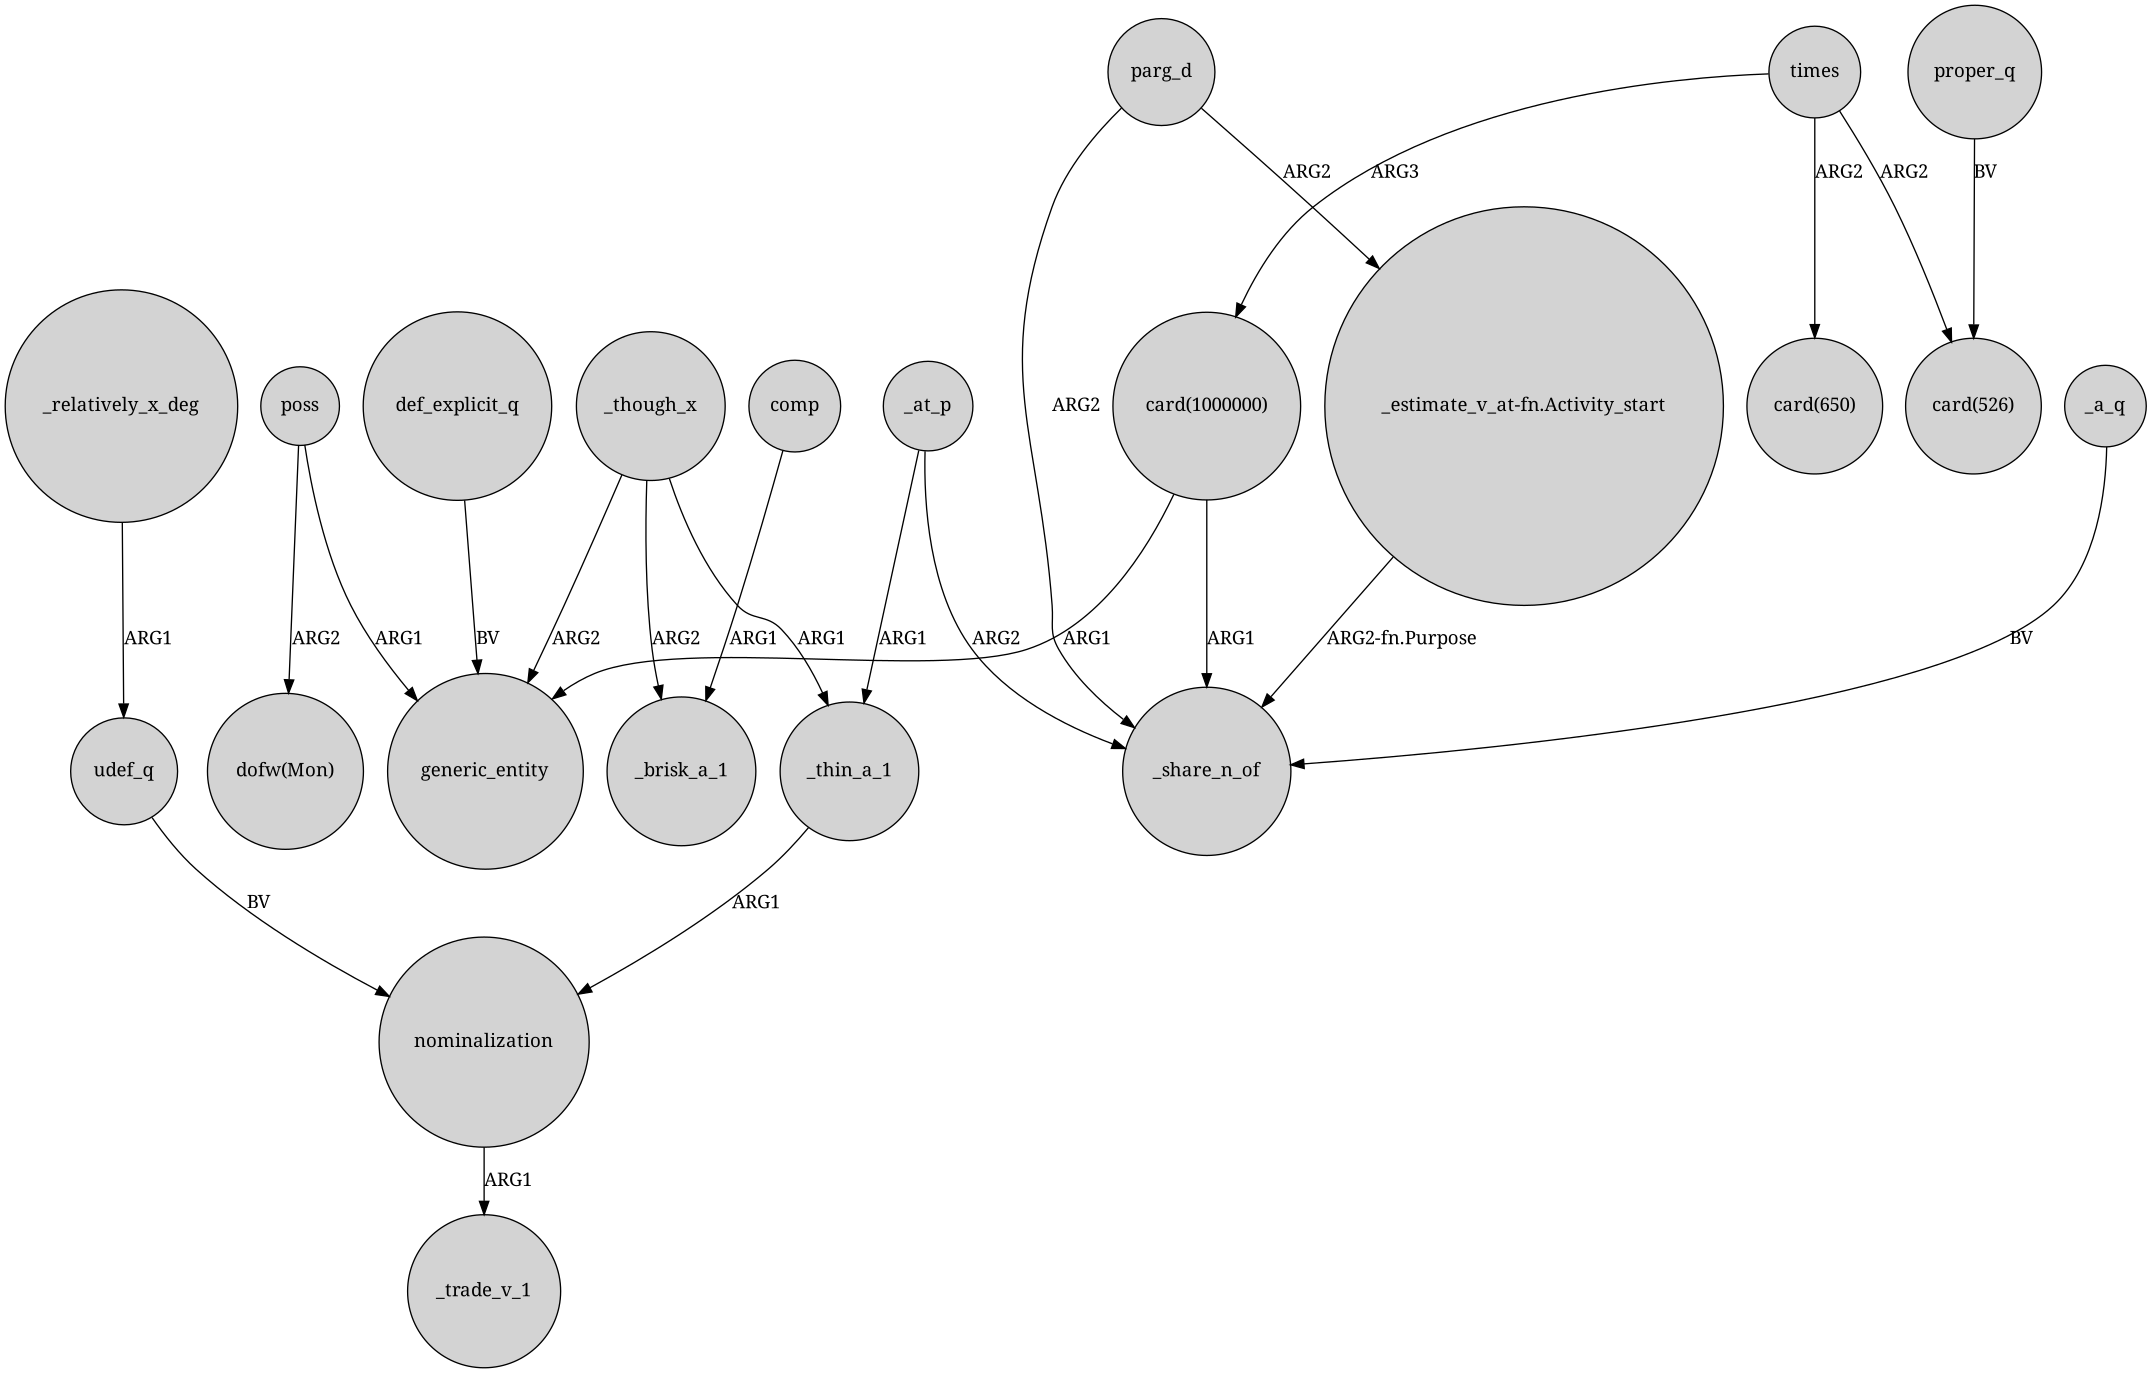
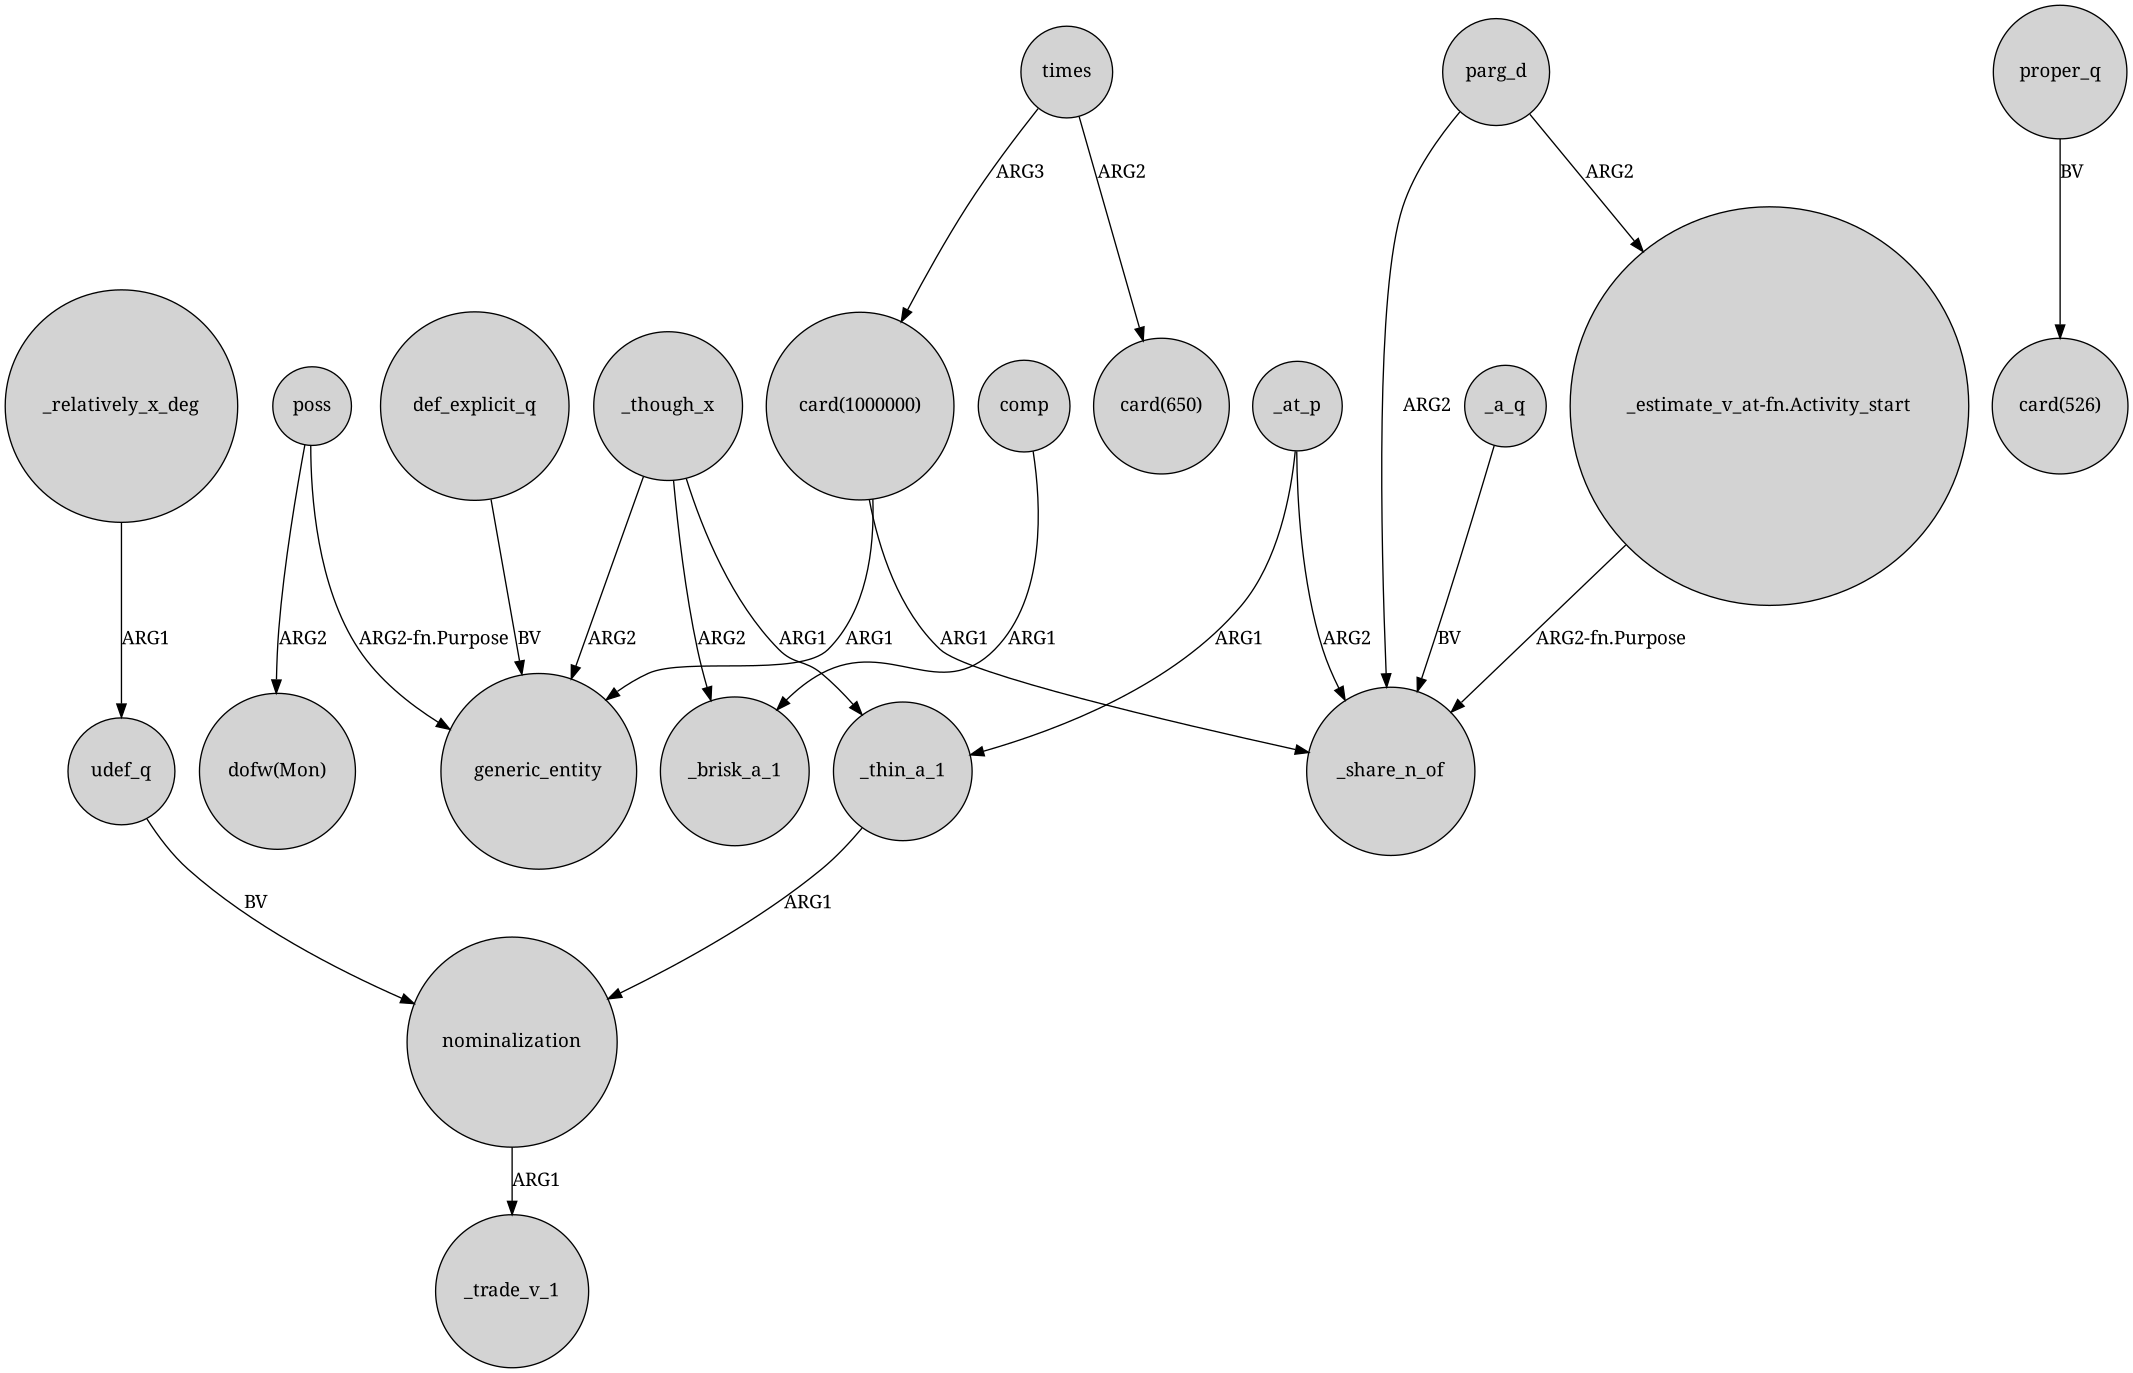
edge "times" -> "card(526)": removed, label "ARG2"
edge "poss" -> "generic_entity": label "ARG1" -> "ARG2-fn.Purpose"
